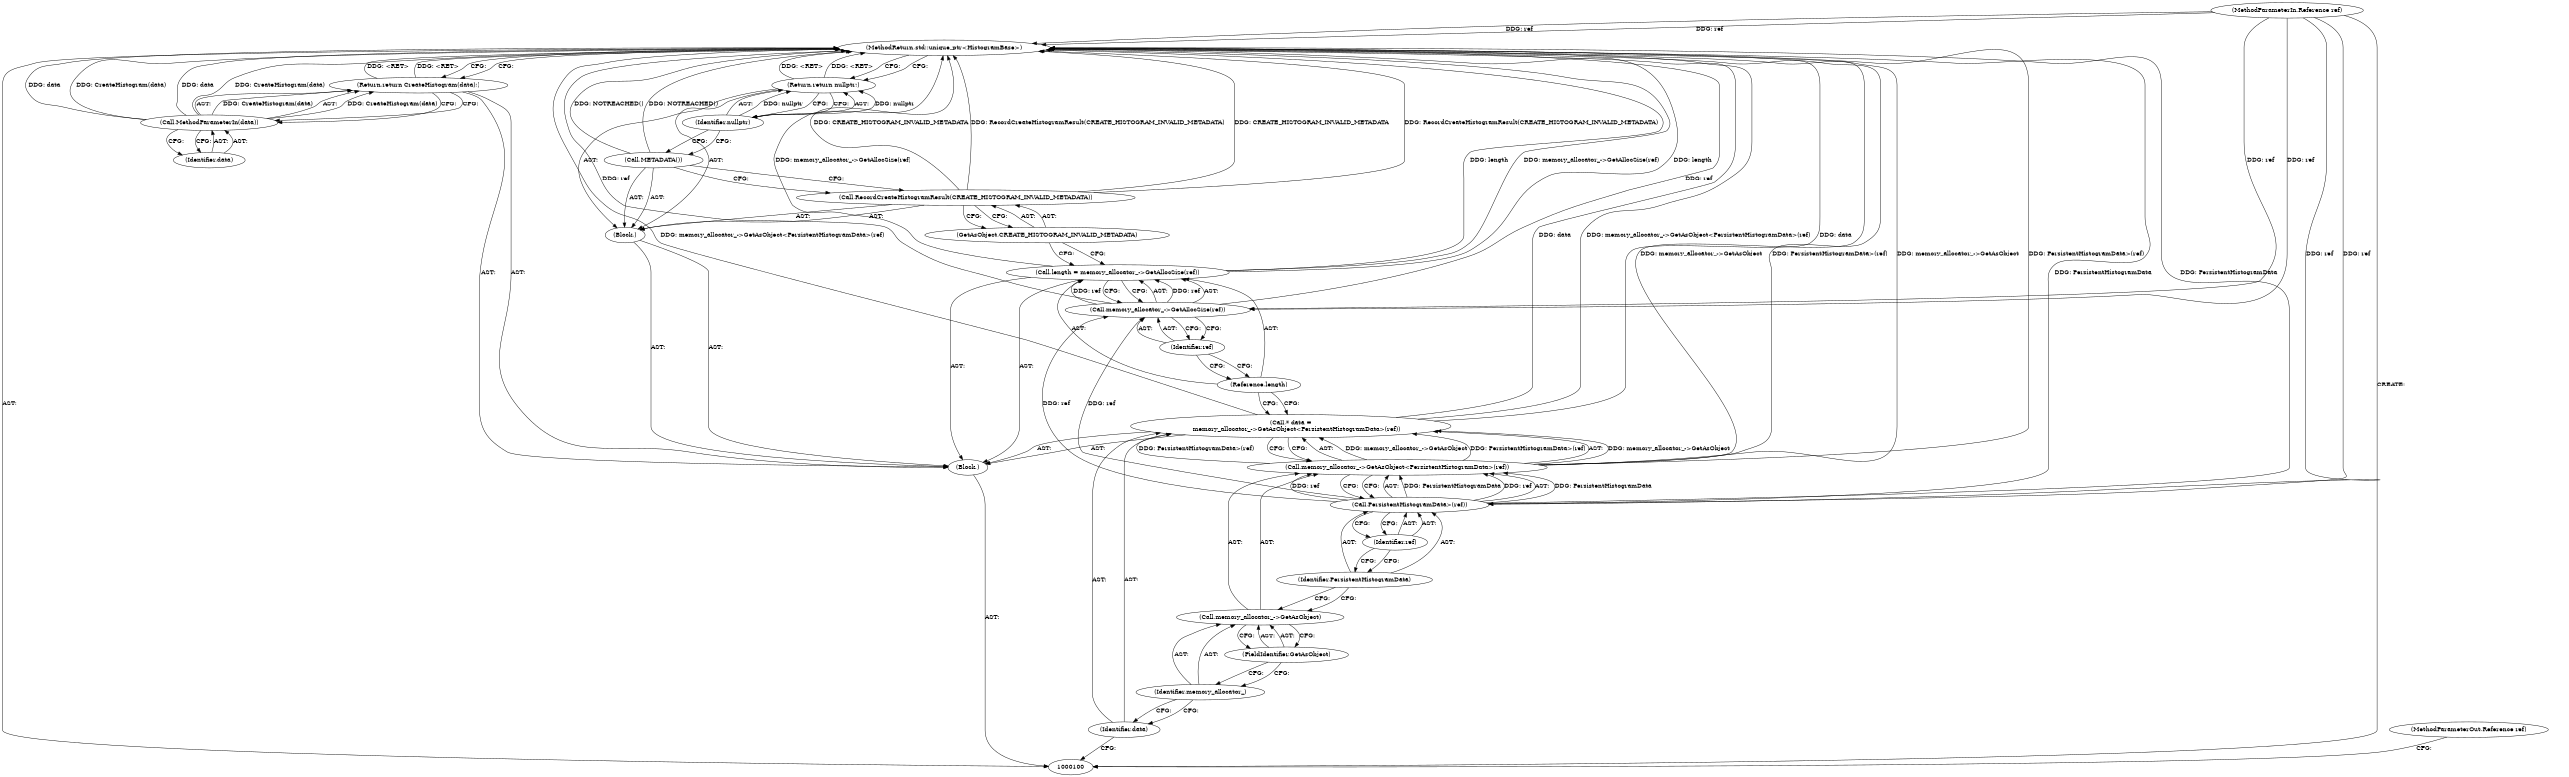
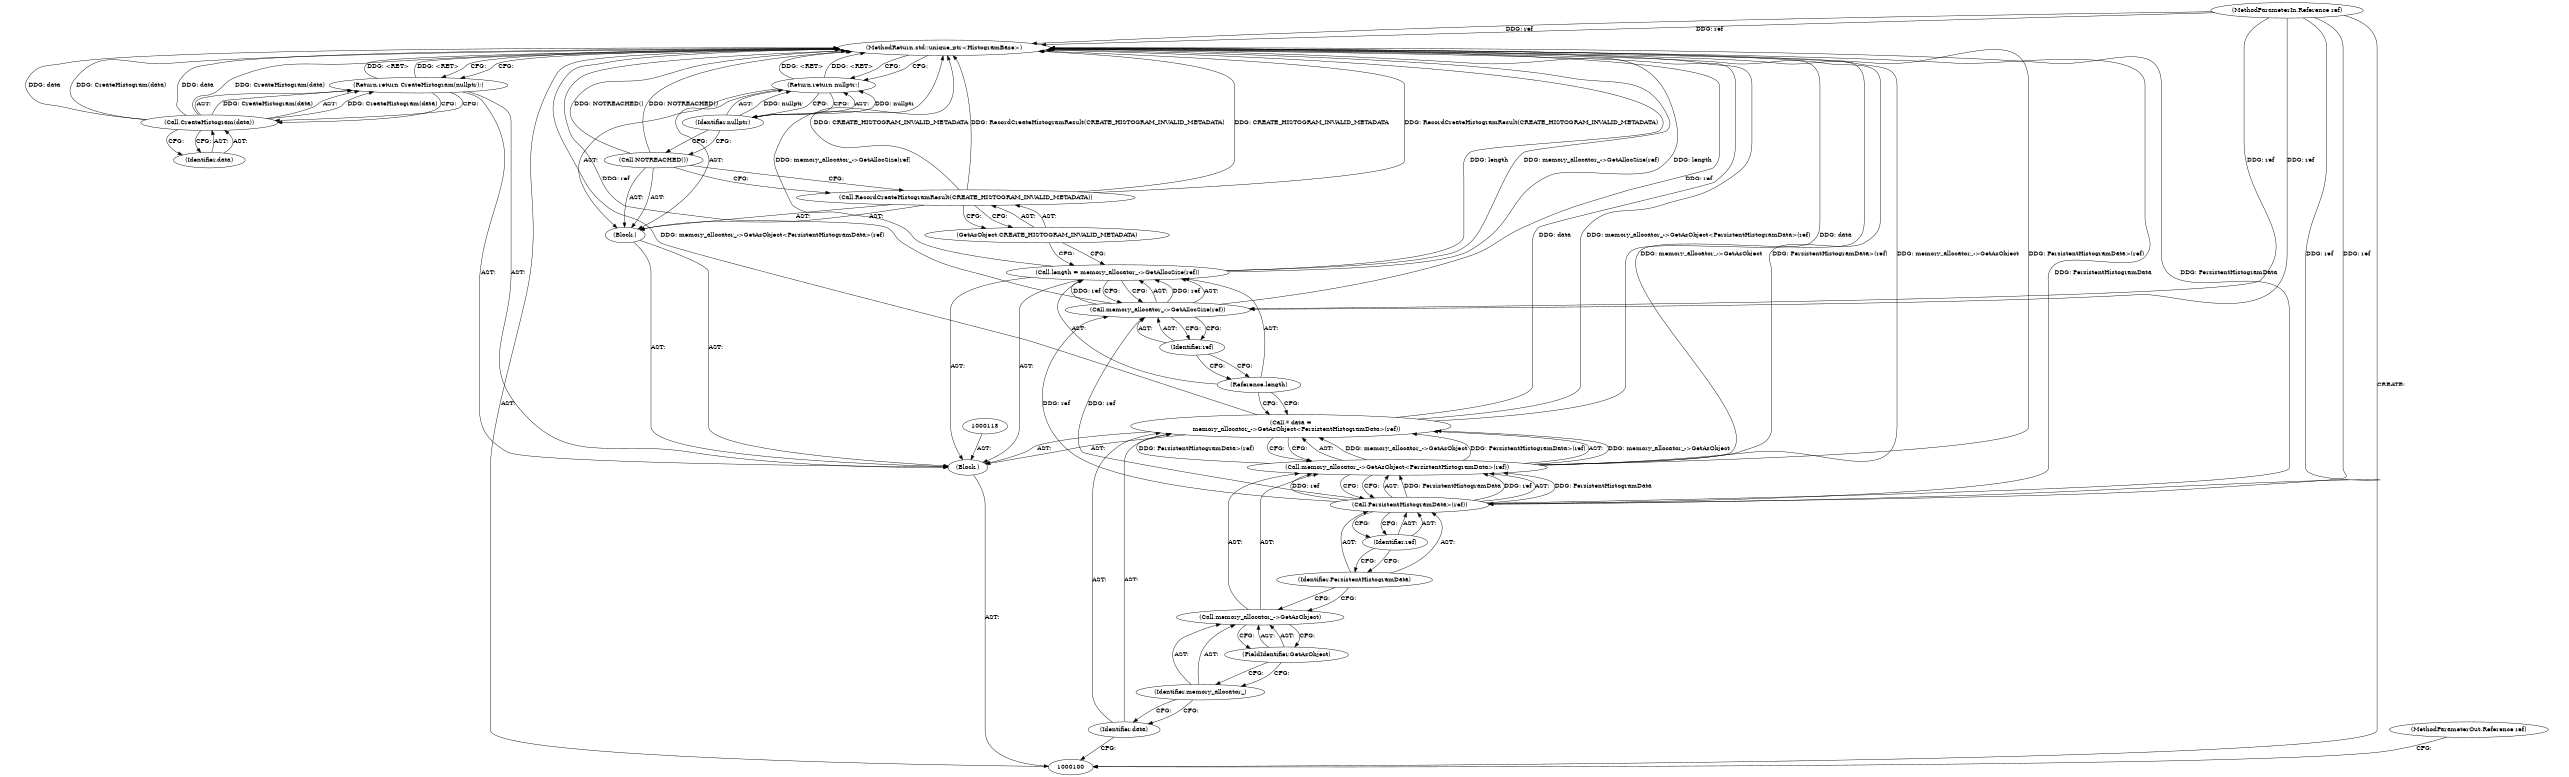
node "(Return,return CreateHistogram(data);)": label "(Return,return CreateHistogram(data);)" -> "(Return,return CreateHistogram(nullptr);)"
node "(Call,MethodParameterIn(data))": label "(Call,MethodParameterIn(data))" -> "(Call,CreateHistogram(data))"
node "(Call,METADATA())": label "(Call,METADATA())" -> "(Call,NOTREACHED())"
node "1000113": added
edge "(MethodReturn,std::unique_ptr<HistogramBase>)" -> "1000100": reversed
